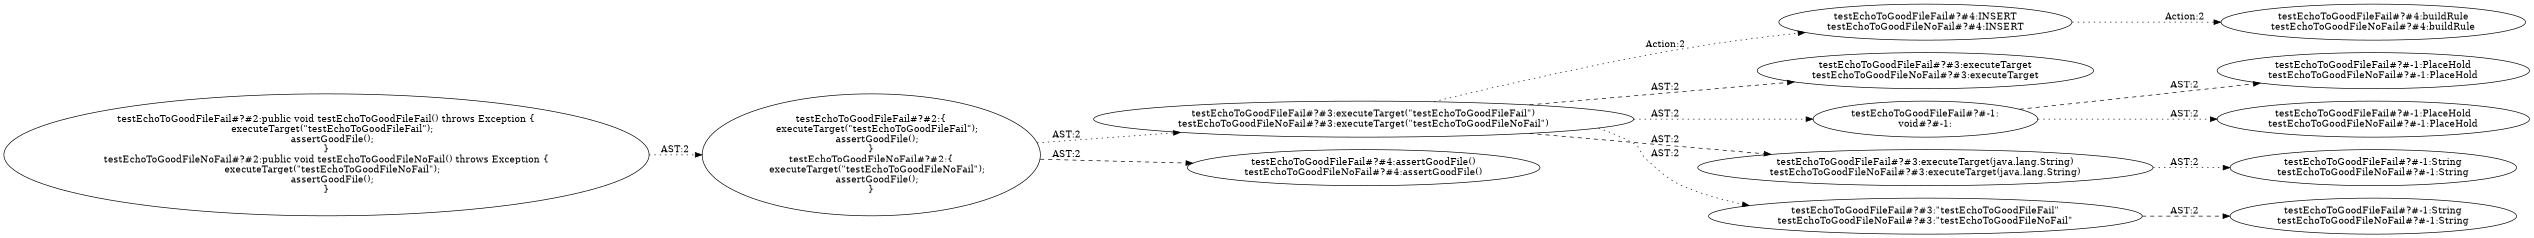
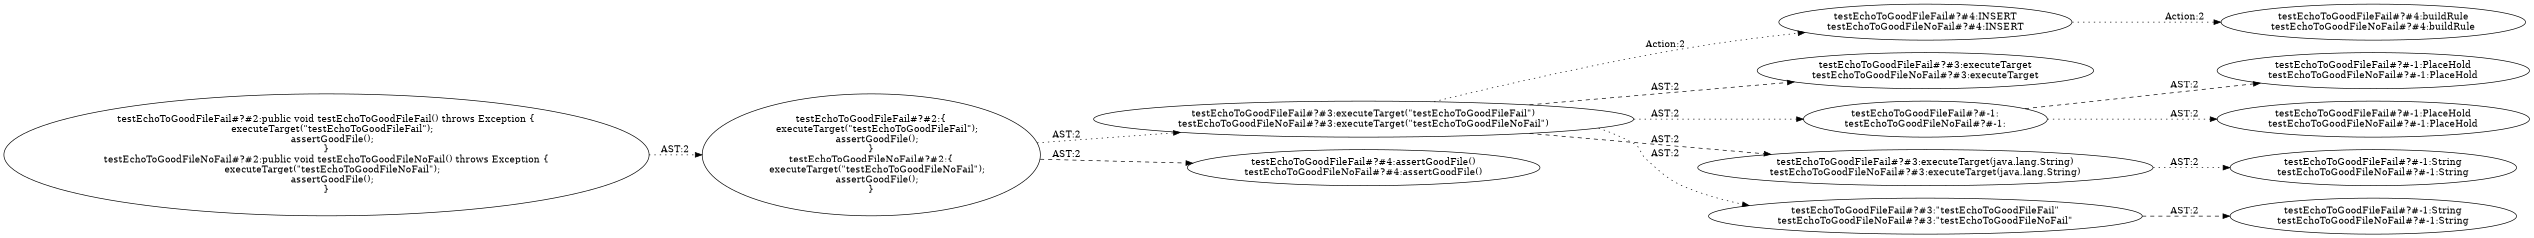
node "testEchoToGoodFileFail#?#-1: void#?#-1:": label "testEchoToGoodFileFail#?#-1: void#?#-1:" -> "testEchoToGoodFileFail#?#-1: testEchoToGoodFileNoFail#?#-1:"
